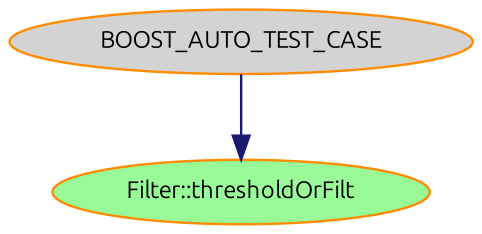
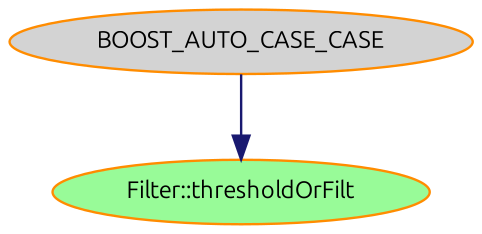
node "BOOST_AUTO_TEST_CASE": label "BOOST_AUTO_TEST_CASE" -> "BOOST_AUTO_CASE_CASE"
